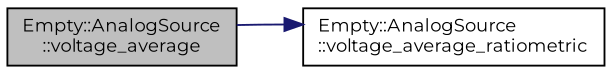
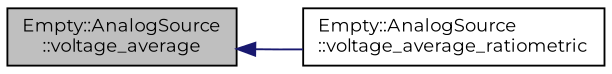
edge "Empty::AnalogSource ::voltage_average" -> "Empty::AnalogSource ::voltage_average_ratiometric": reversed
